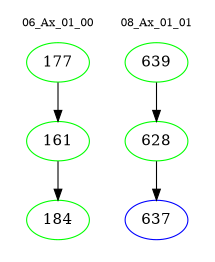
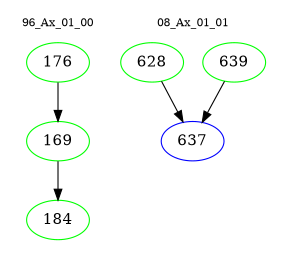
cluster "06_Ax_01_00": label "06_Ax_01_00" -> "96_Ax_01_00"
node "177": label "177" -> "176"
edge "639" -> "628": now "639" -> "637"
node "161": label "161" -> "169"
